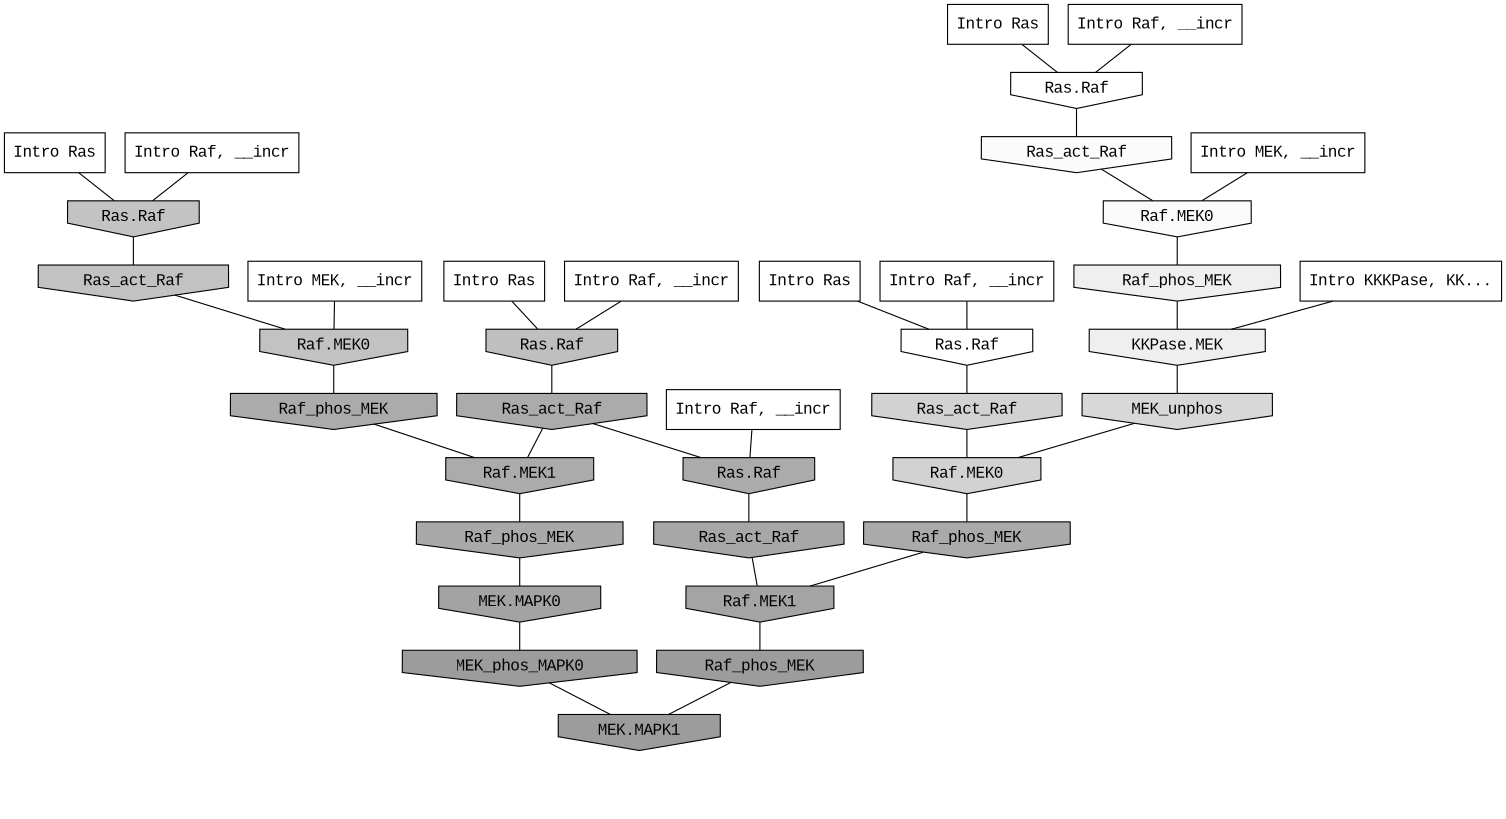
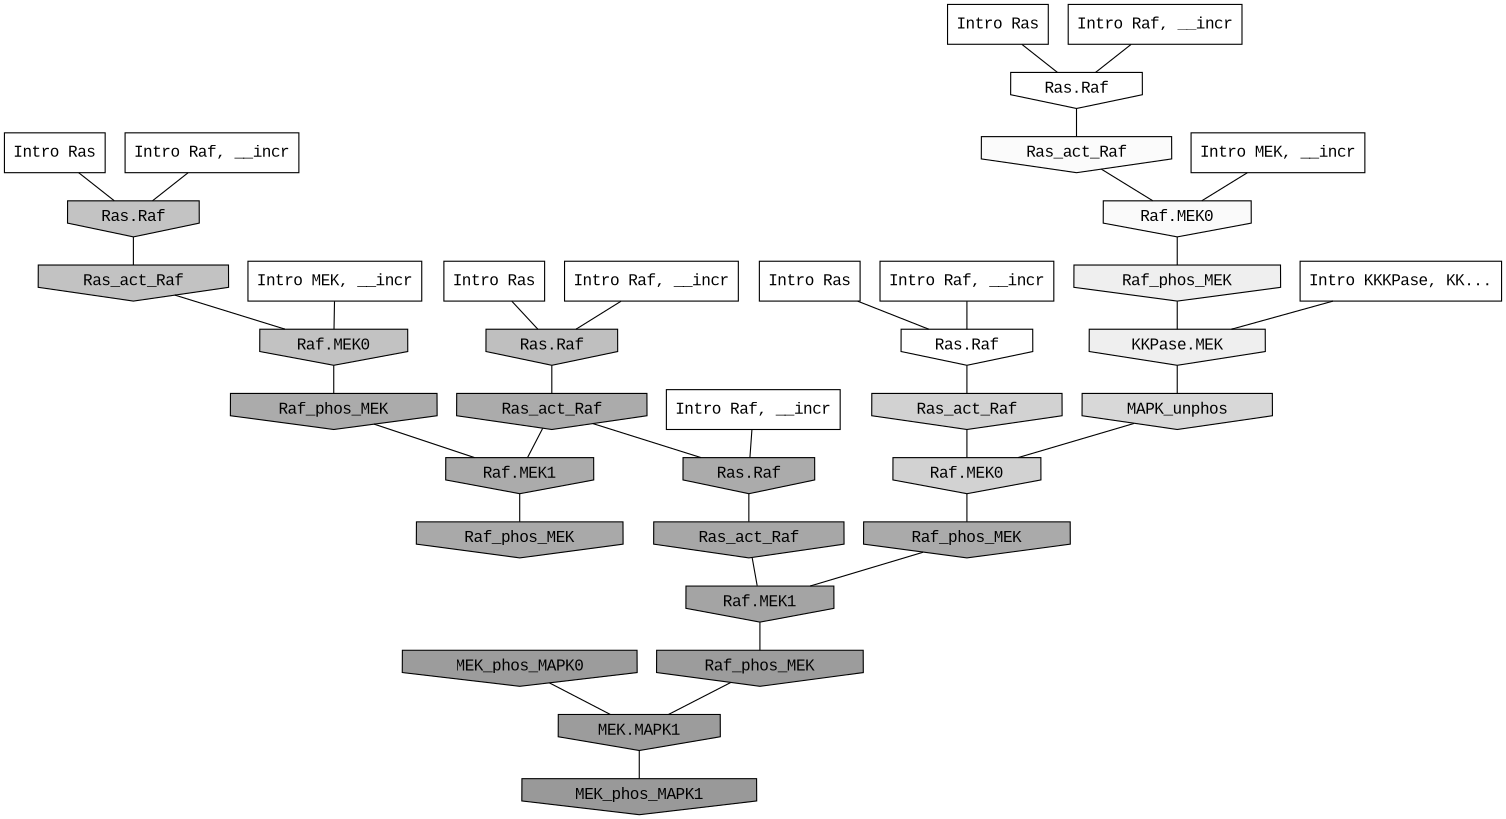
node "MEK_unphos": label "MEK_unphos" -> "MAPK_unphos"
node "MEK.MAPK0": removed
node "MEK_phos_MAPK1": added
